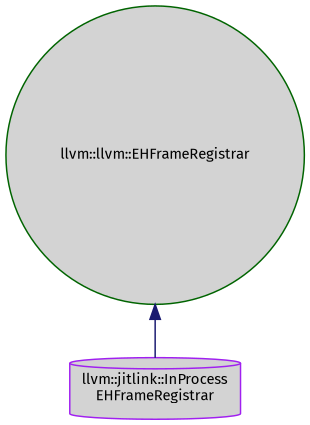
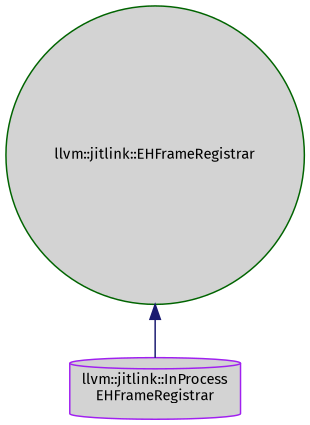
node "llvm::llvm::EHFrameRegistrar": label "llvm::llvm::EHFrameRegistrar" -> "llvm::jitlink::EHFrameRegistrar"
